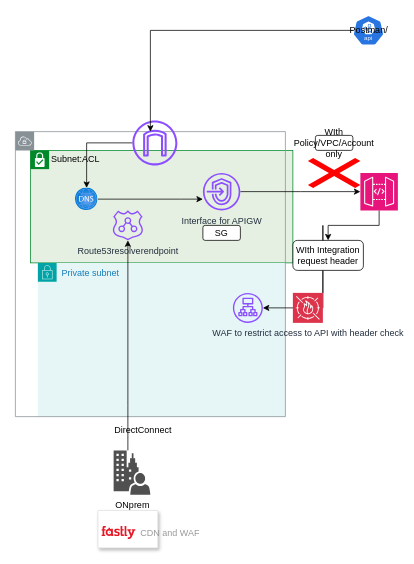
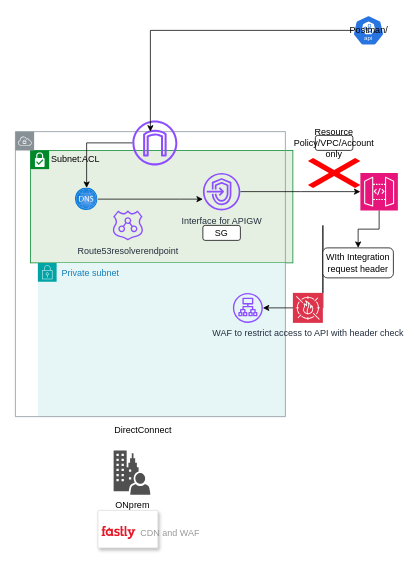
node "WIth Policy/VPC/Account only": label "WIth Policy/VPC/Account only" -> "Resource Policy/VPC/Account only"
edge "ONprem" -> "Route53resolverendpoint": removed
node "WIth Integration request header": moved (328, 255) -> (358, 263)
